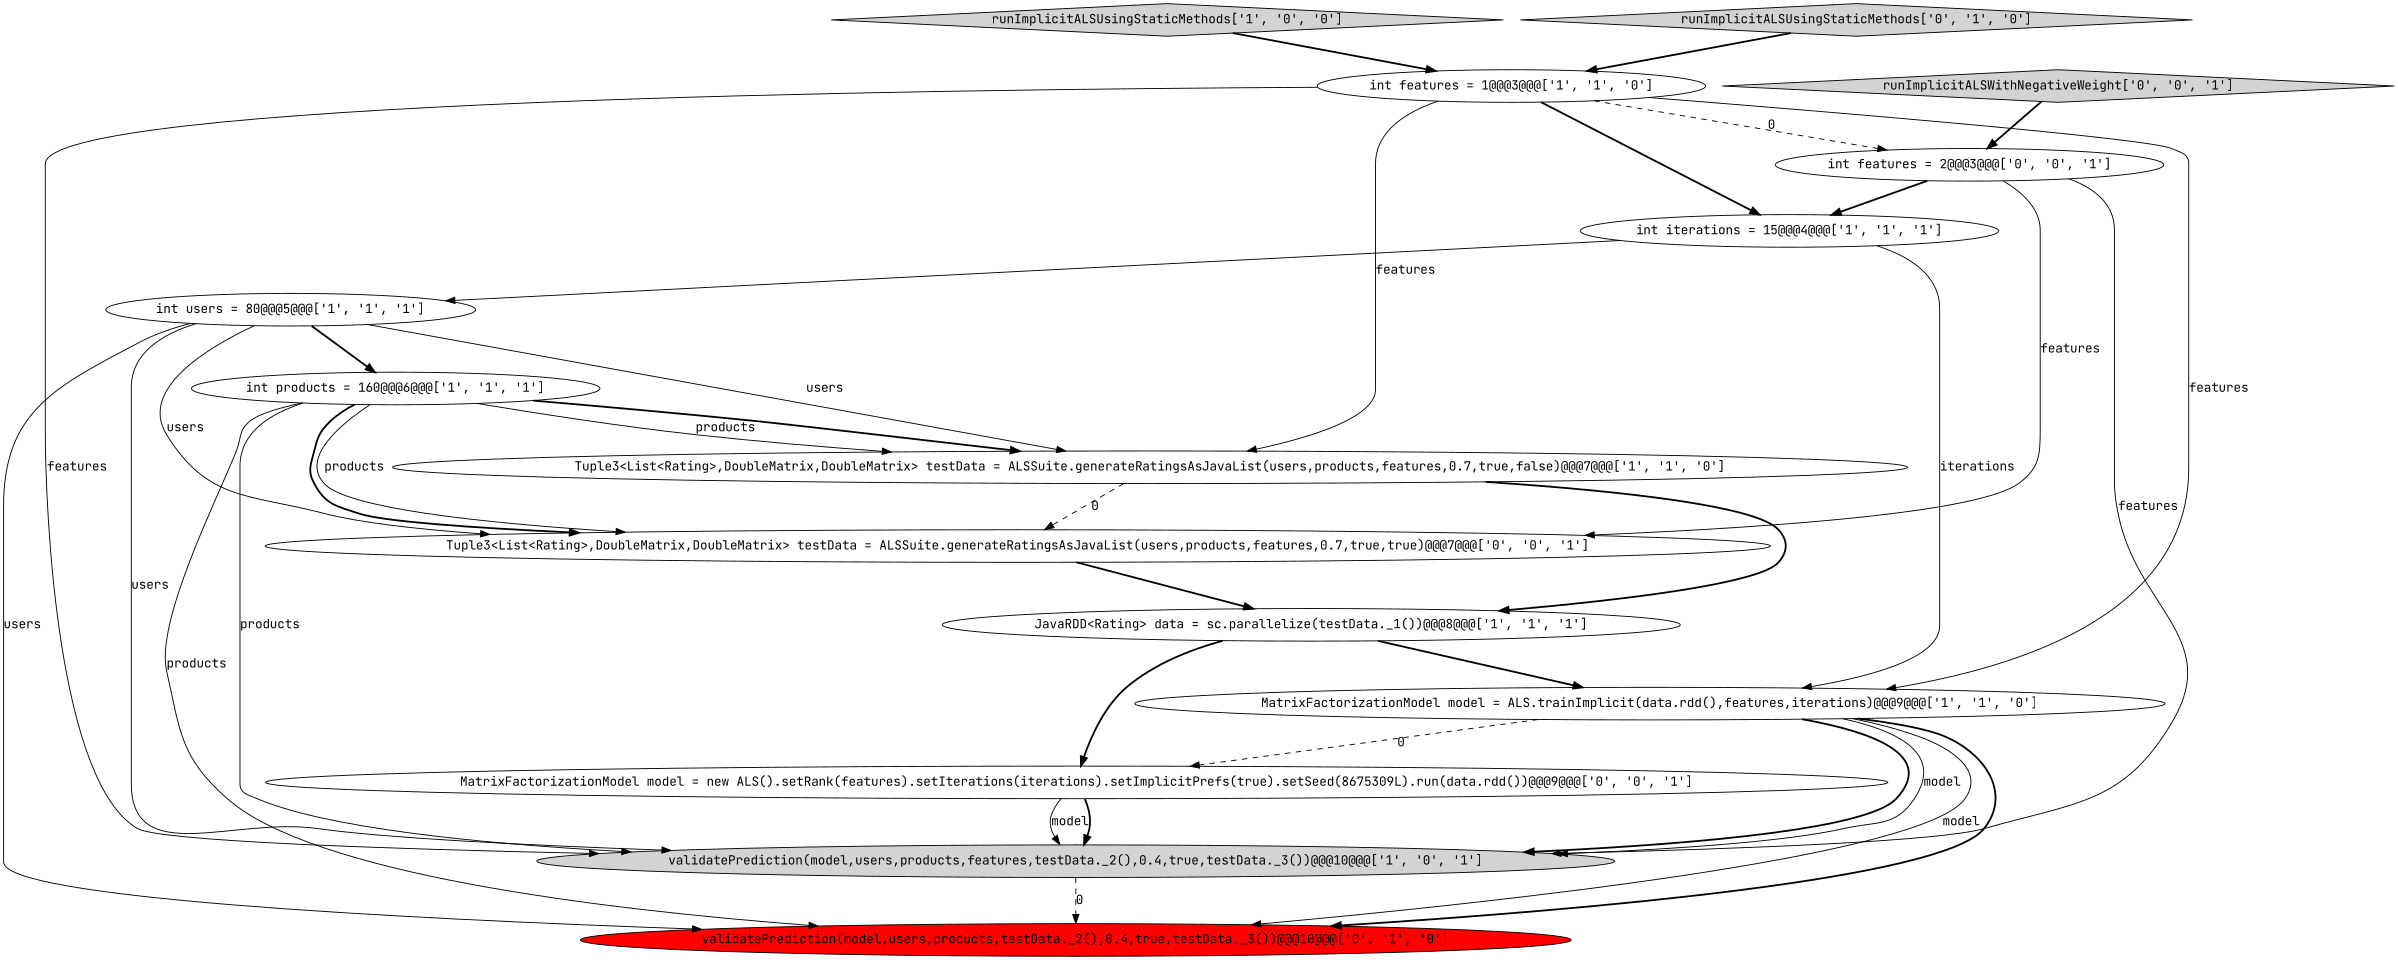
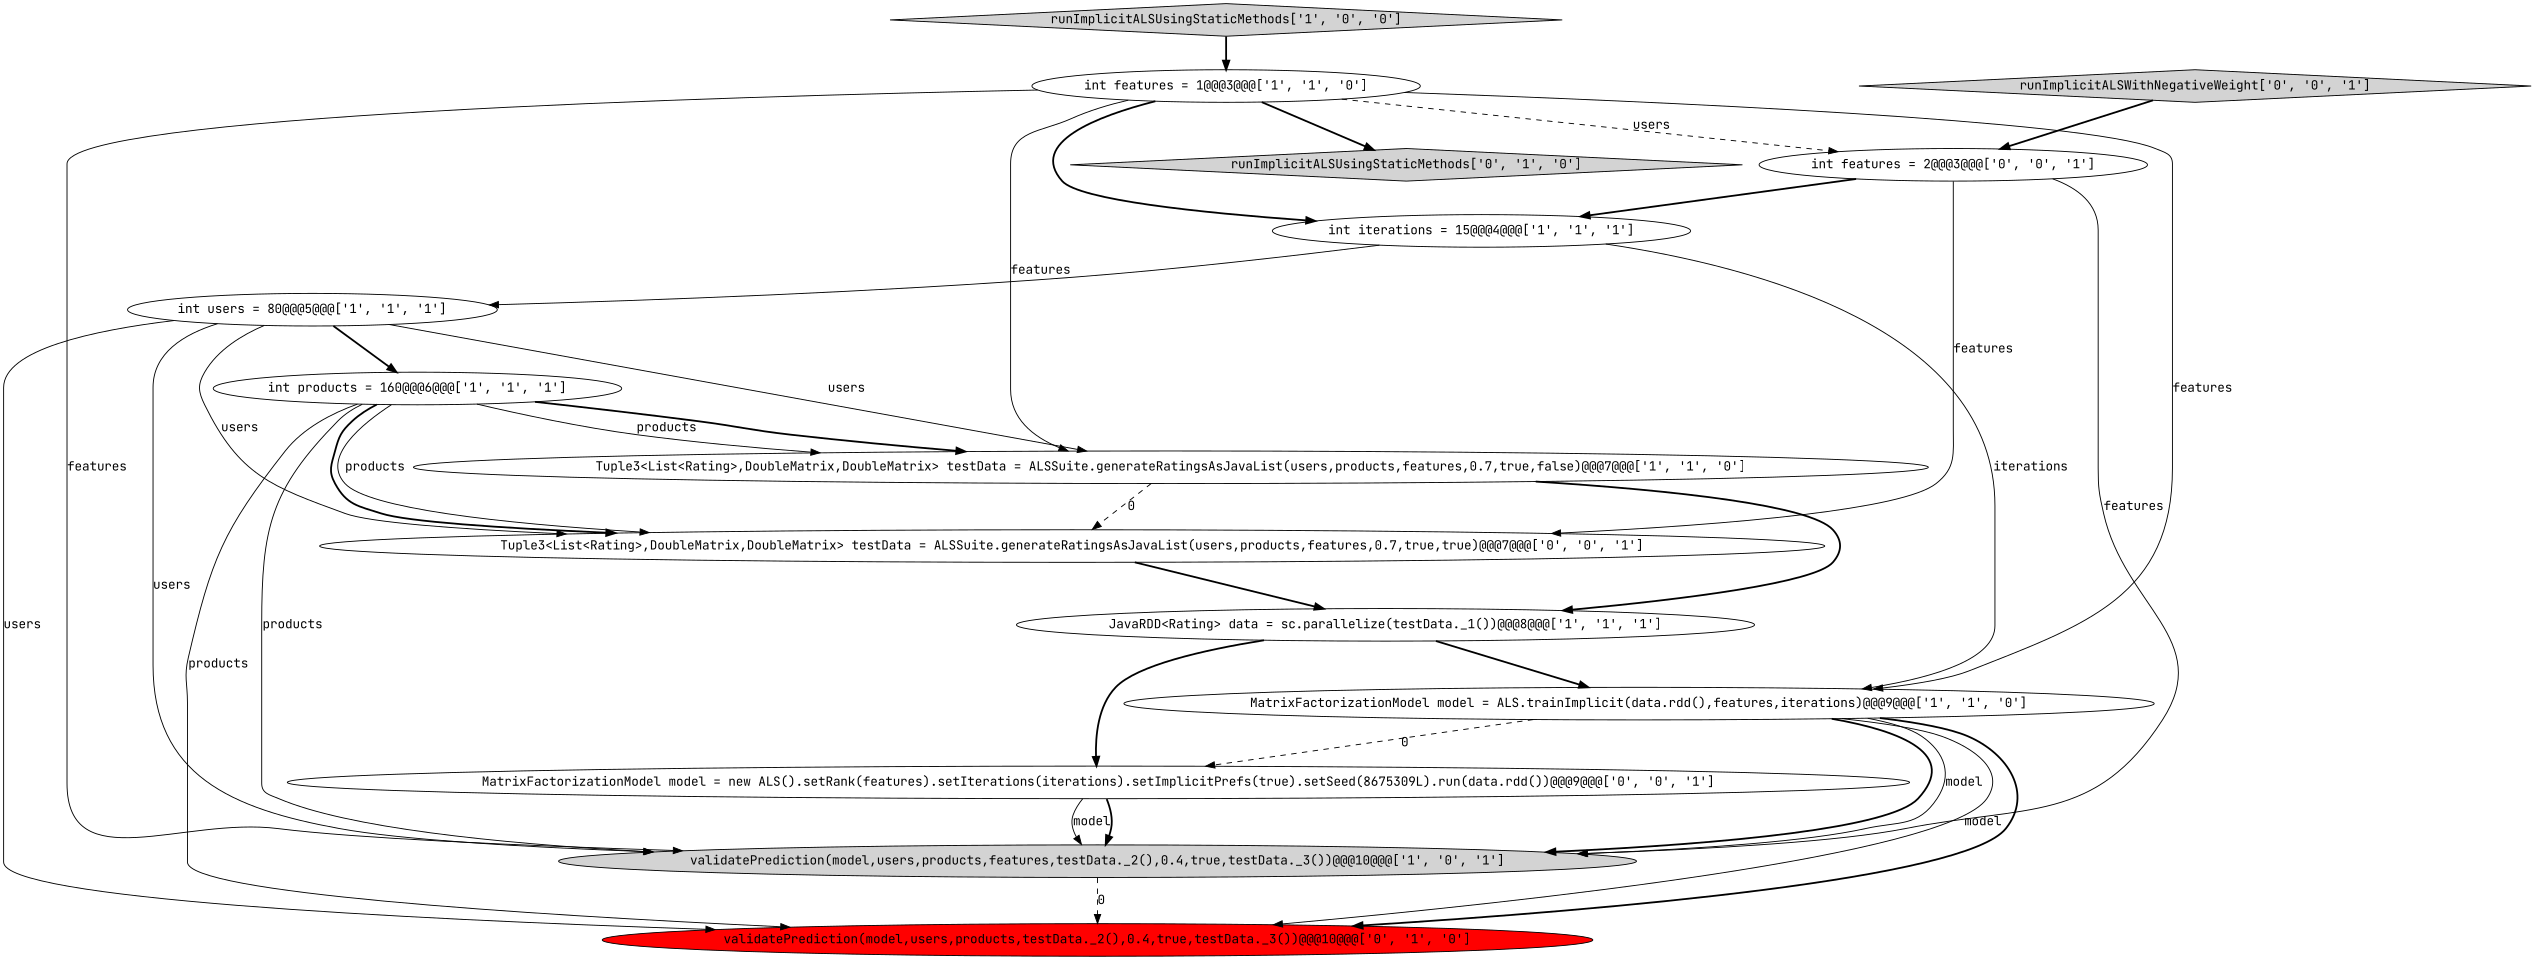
edge "runImplicitALSUsingStaticMethods['0', '1', '0']" -> "int features = 1@@@3@@@['1', '1', '0']": reversed
edge "int features = 1@@@3@@@['1', '1', '0']" -> "int features = 2@@@3@@@['0', '0', '1']": label "0" -> "users"
